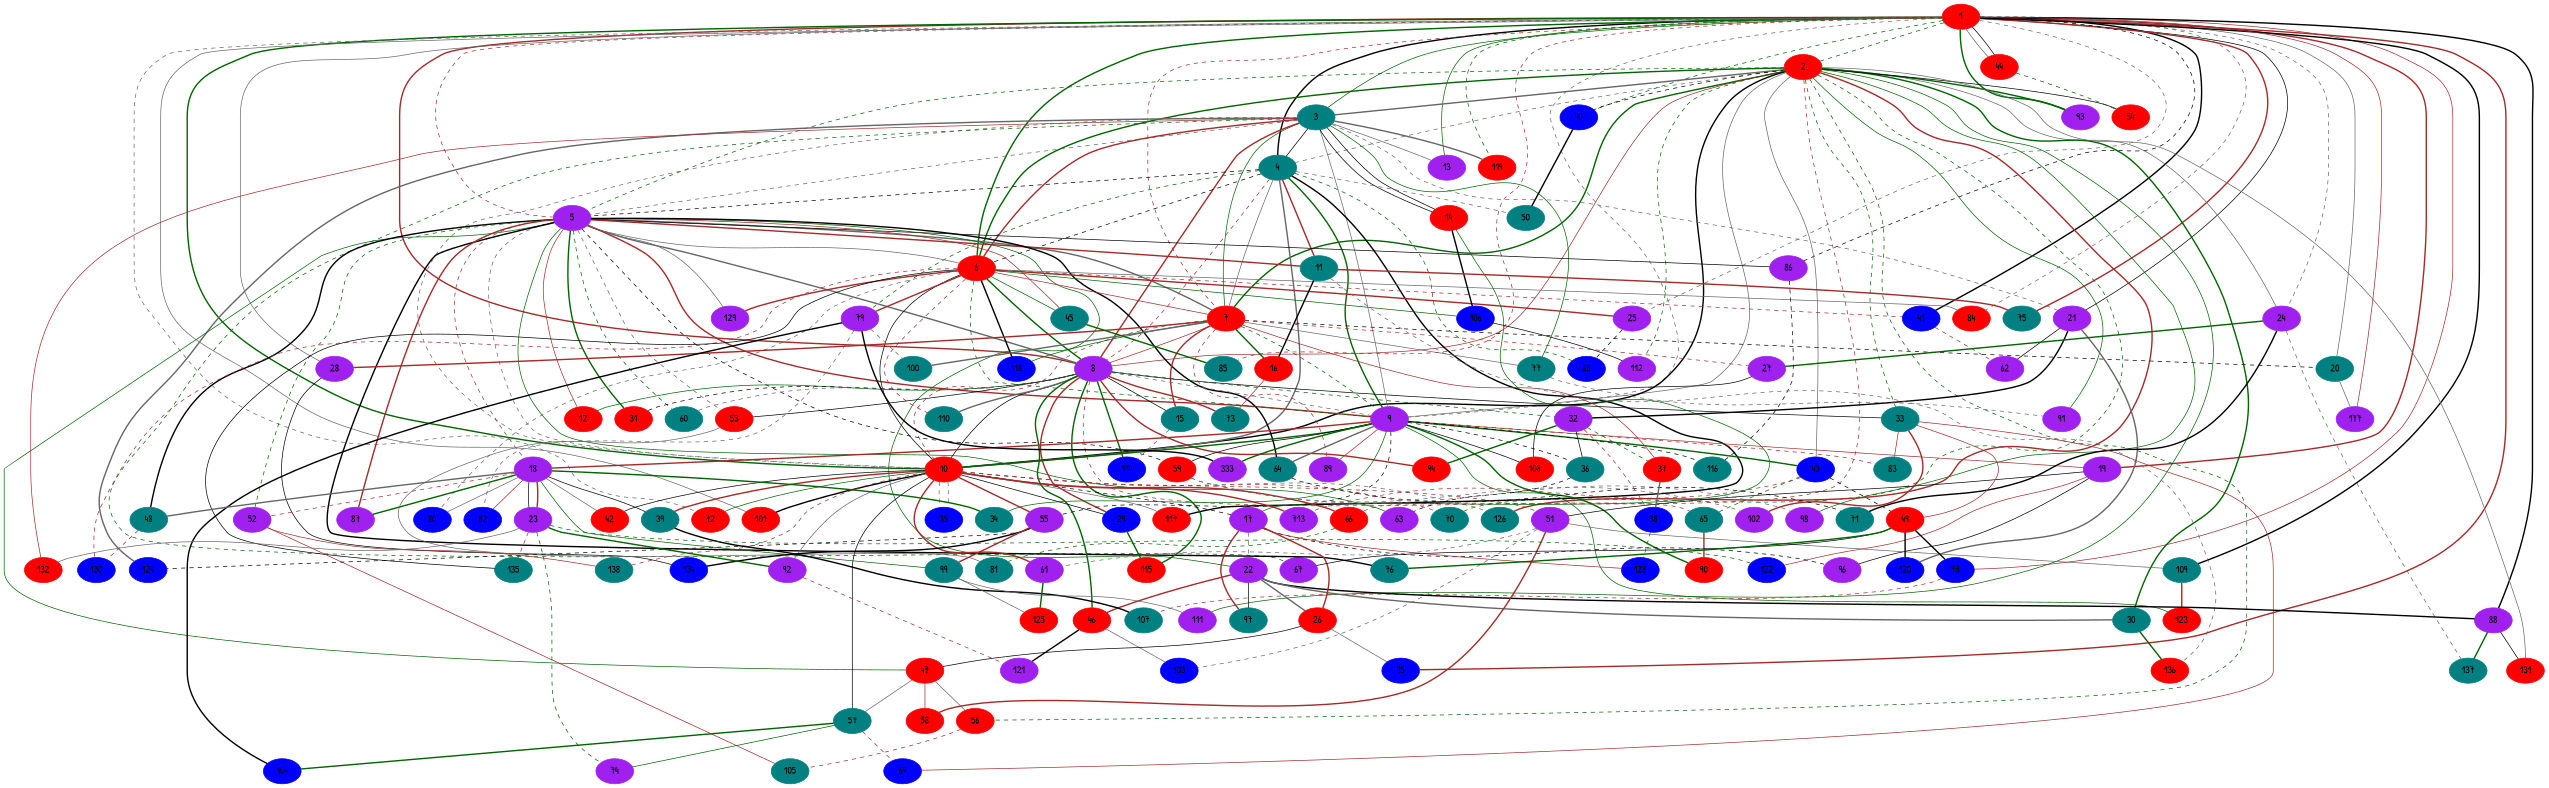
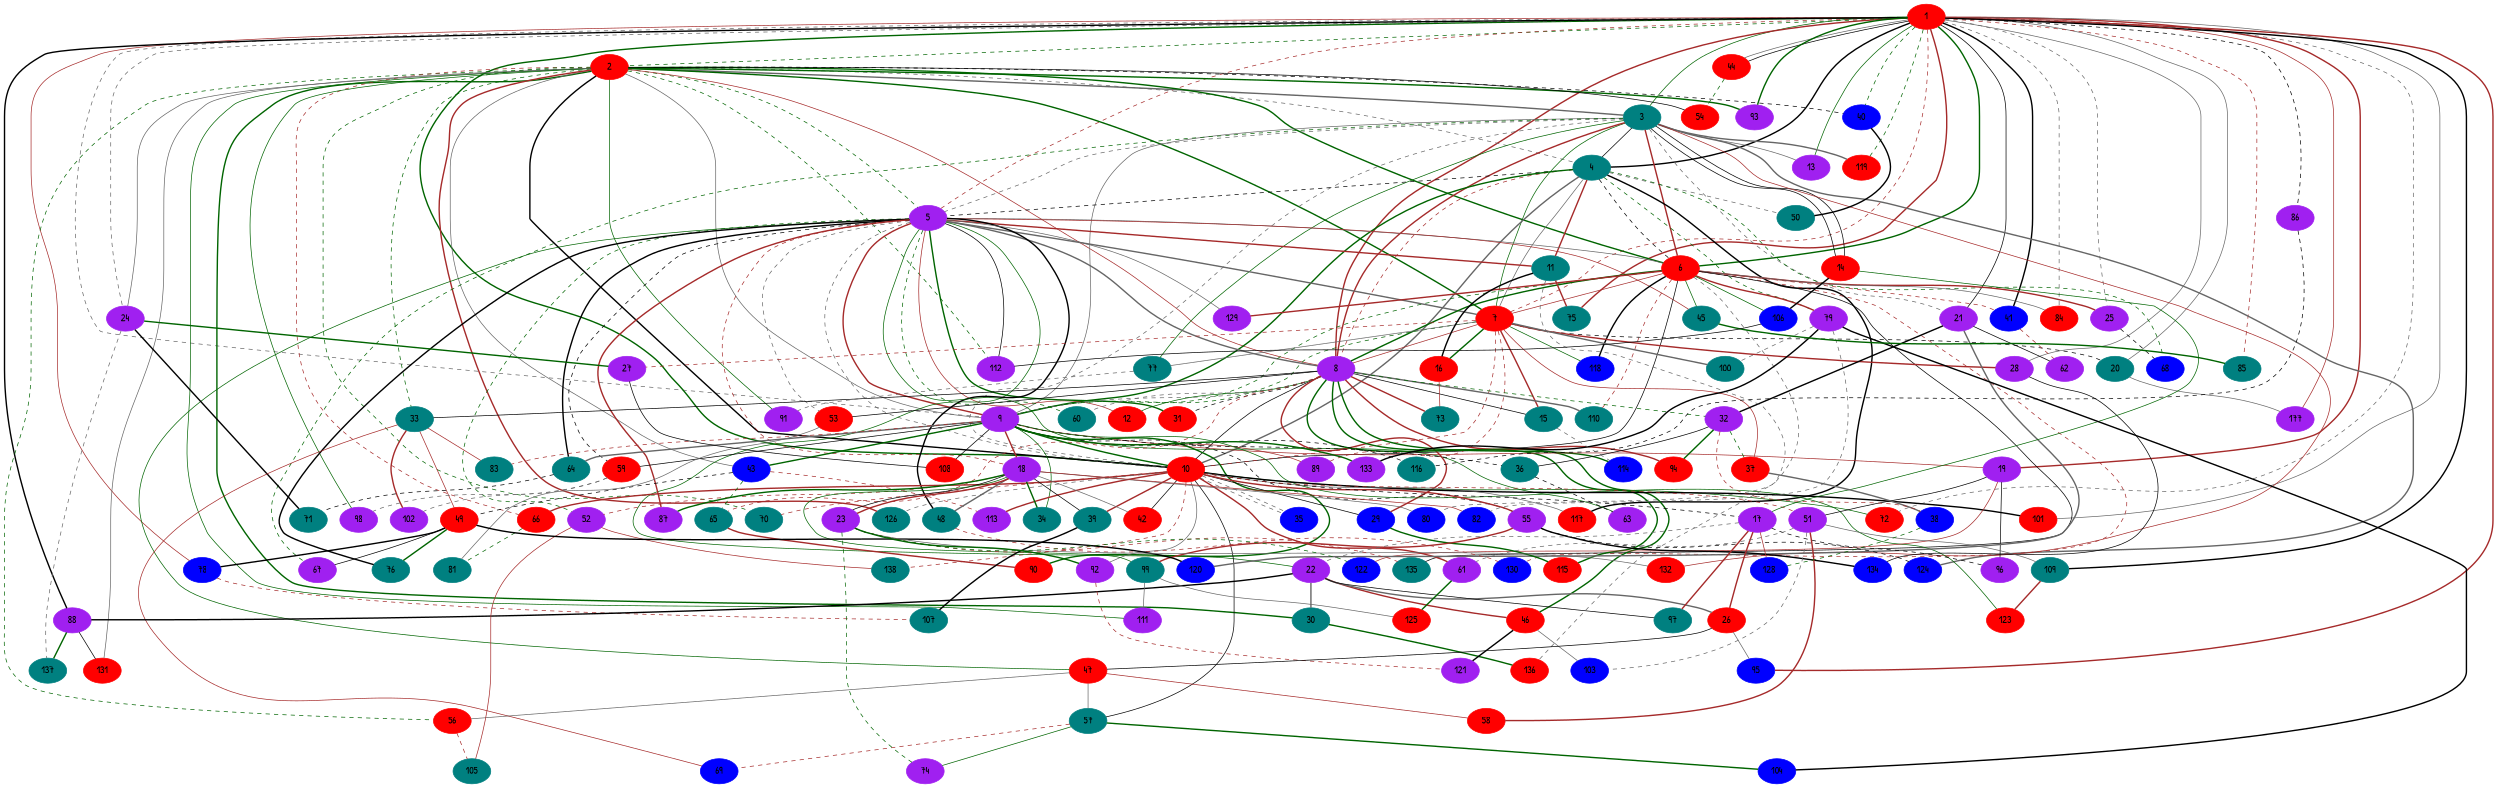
edge "5" -- "86": now "5" -- "112"
node "333": label "333" -> "133"
node "713": label "713" -> "113"
